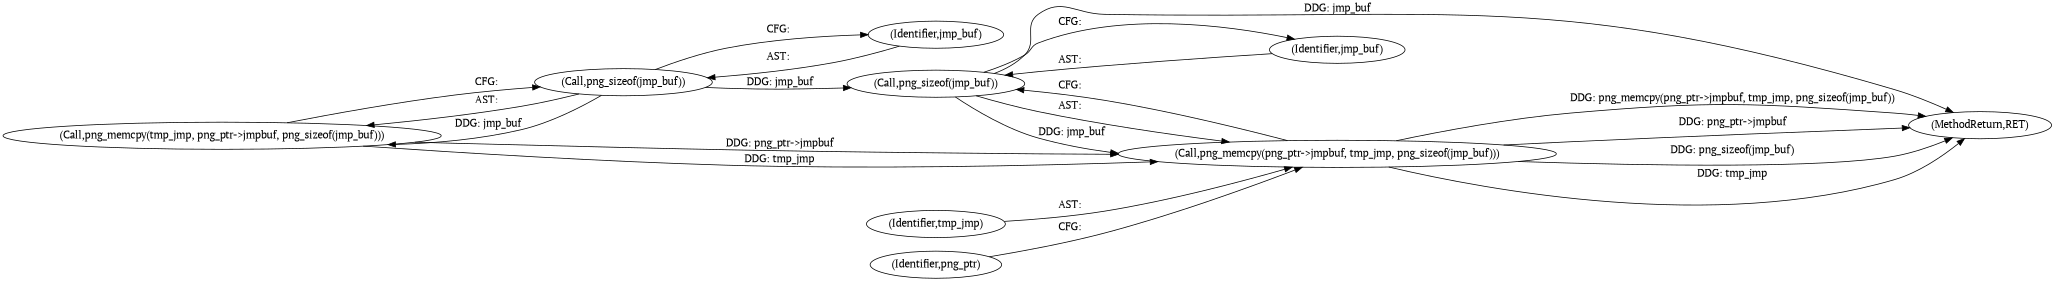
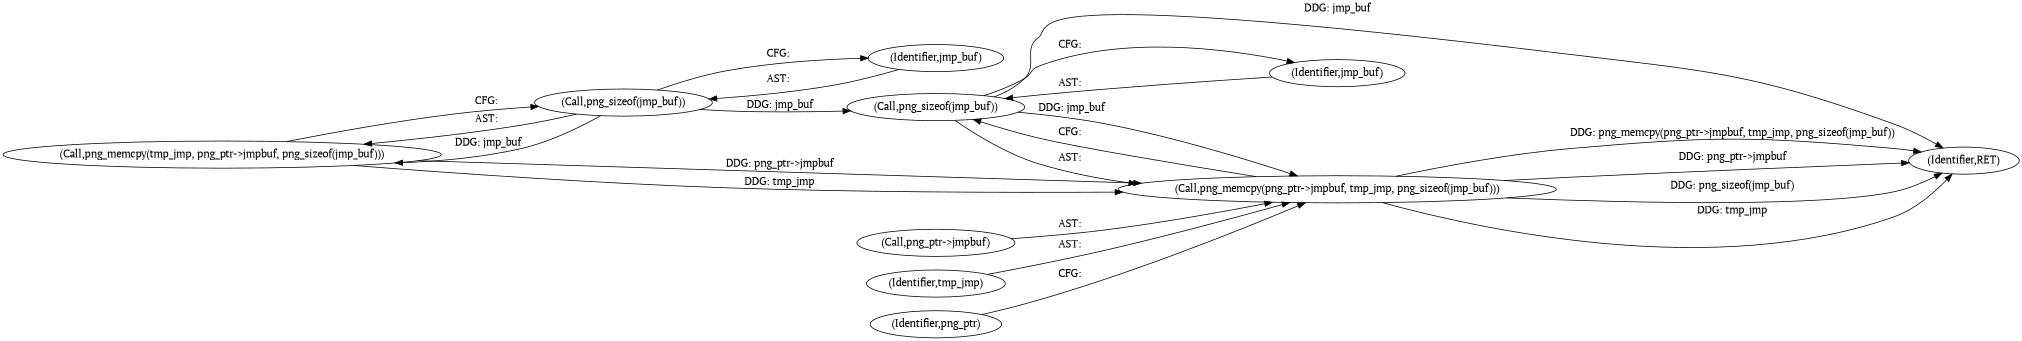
node "(MethodReturn,RET)": label "(MethodReturn,RET)" -> "(Identifier,RET)"
node "(Call,png_ptr->jmpbuf)": added
